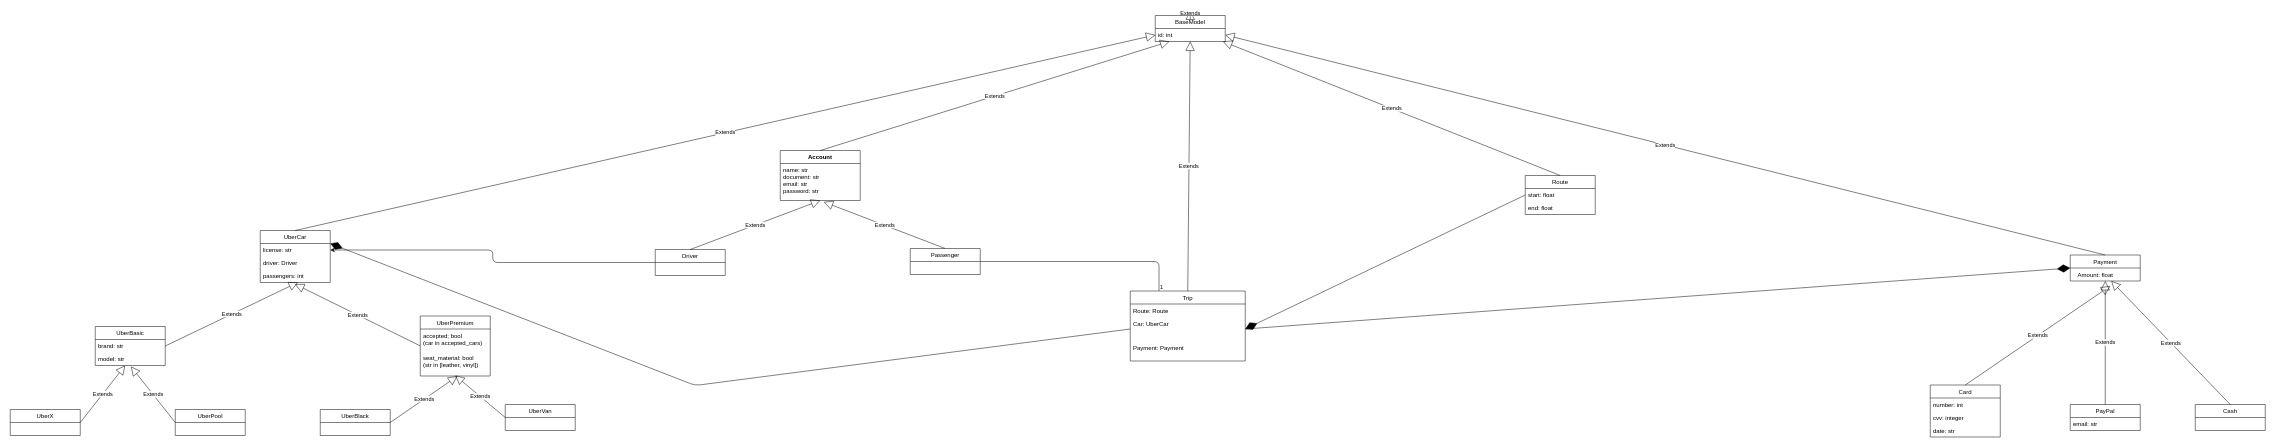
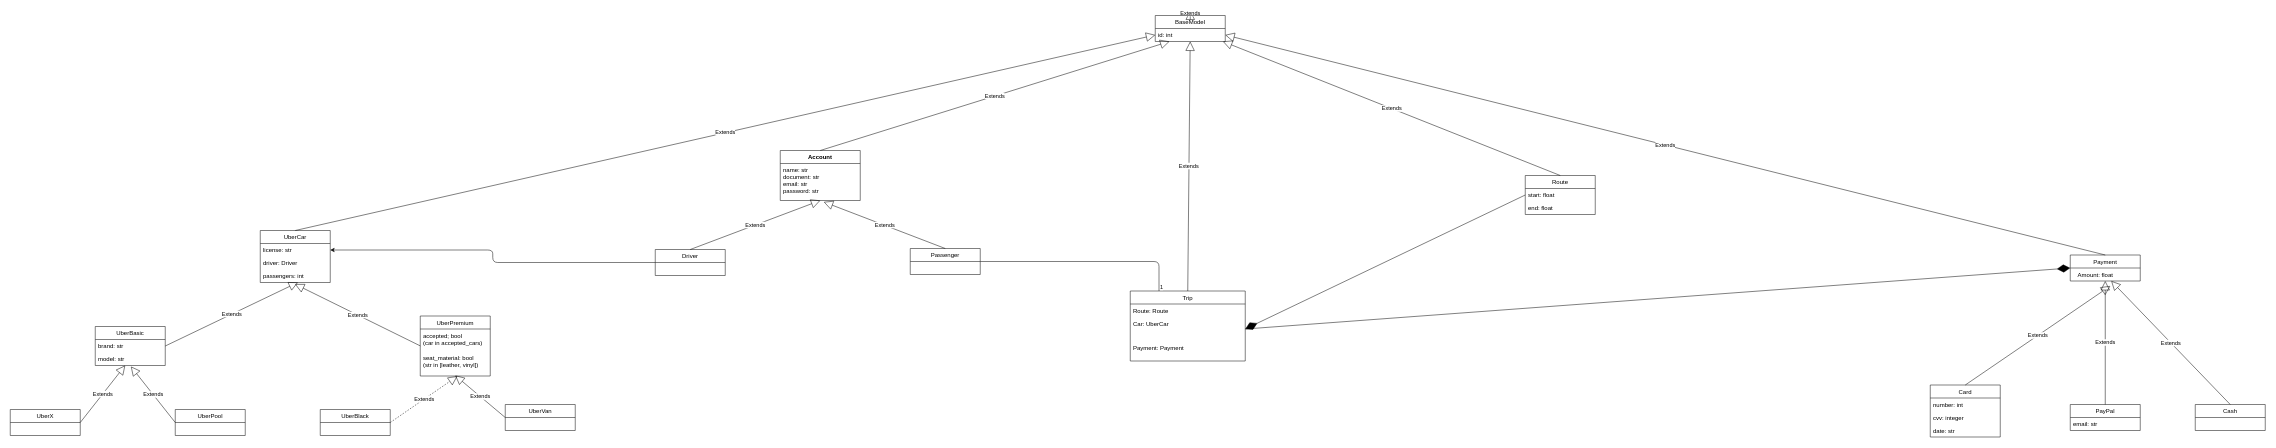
edge "Car: UberCar" -> "UberCar": removed
edge "UberBlack" -> "seat_material: bool (str in [leather, vinyl])": style solid -> dashed
